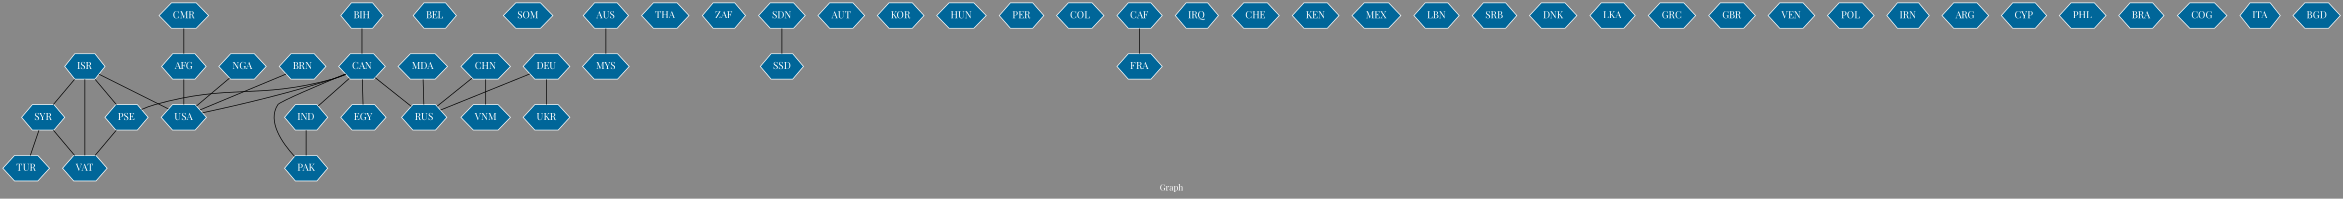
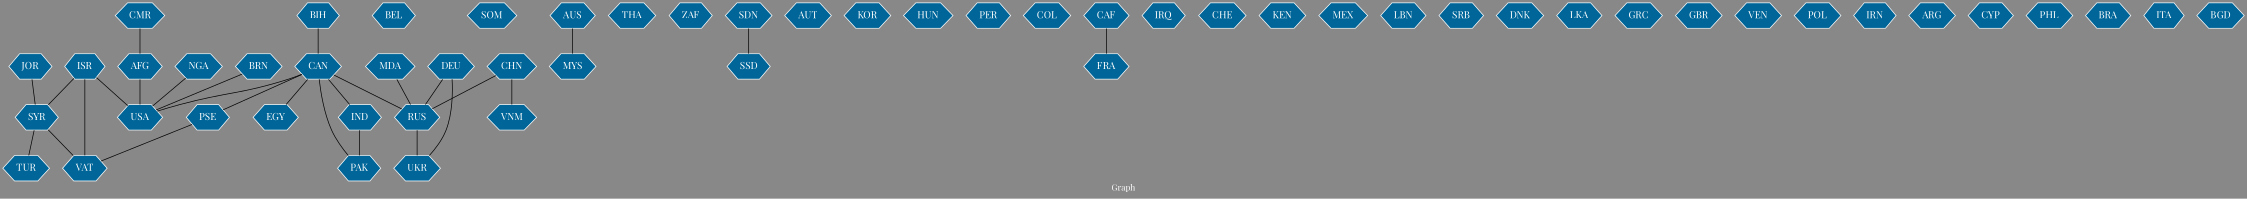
node "COG": removed
node "JOR": added
edge "ISR" -- "PSE": removed
edge "RUS" -- "UKR": added
